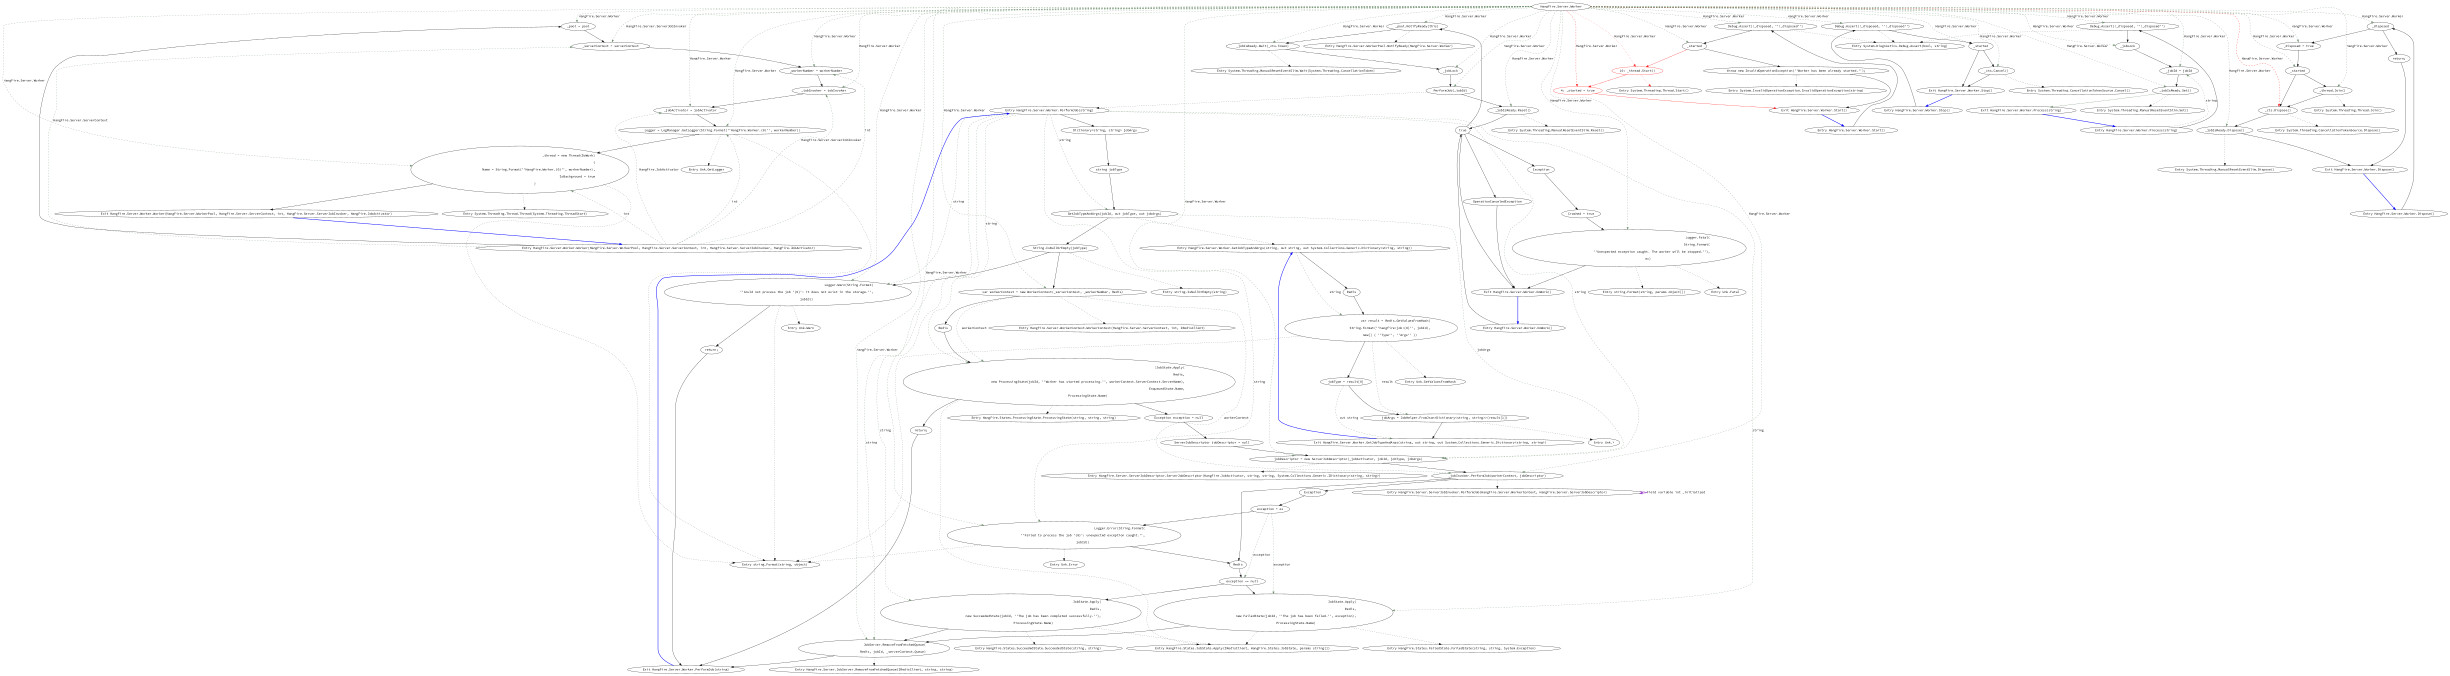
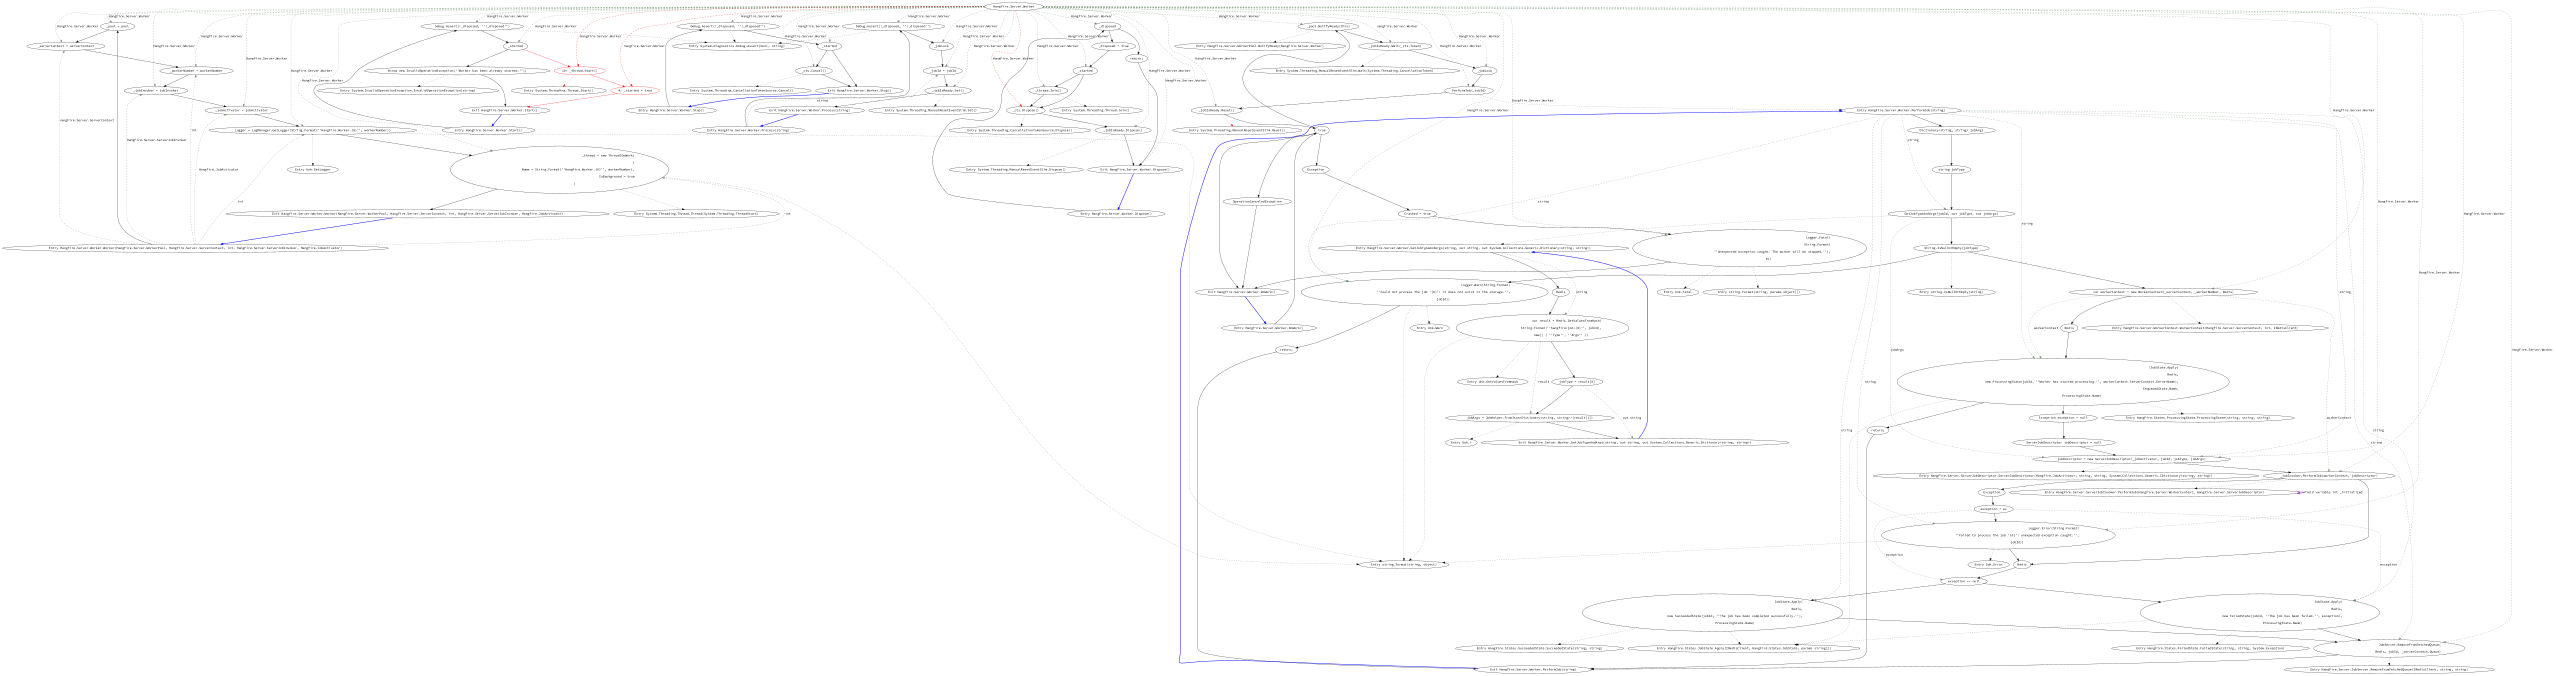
edge "HangFire.Server.Worker" -> "_disposed = true": now "HangFire.Server.Worker" -> "Exit HangFire.Server.Worker.Dispose()"
edge "HangFire.Server.Worker" -> "_serverContext = serverContext": label "HangFire.Server.ServerJobInvoker" -> "HangFire.Server.Worker"
edge "HangFire.Server.Worker" -> "10: _thread.Start()": style dotted -> dashed
edge "_jobIsReady.Set()" -> "Exit HangFire.Server.Worker.Process(string)": color darkseagreen4 -> black
edge "_jobIsReady.Reset()" -> "Entry System.Threading.ManualResetEventSlim.Reset()": color black -> red
